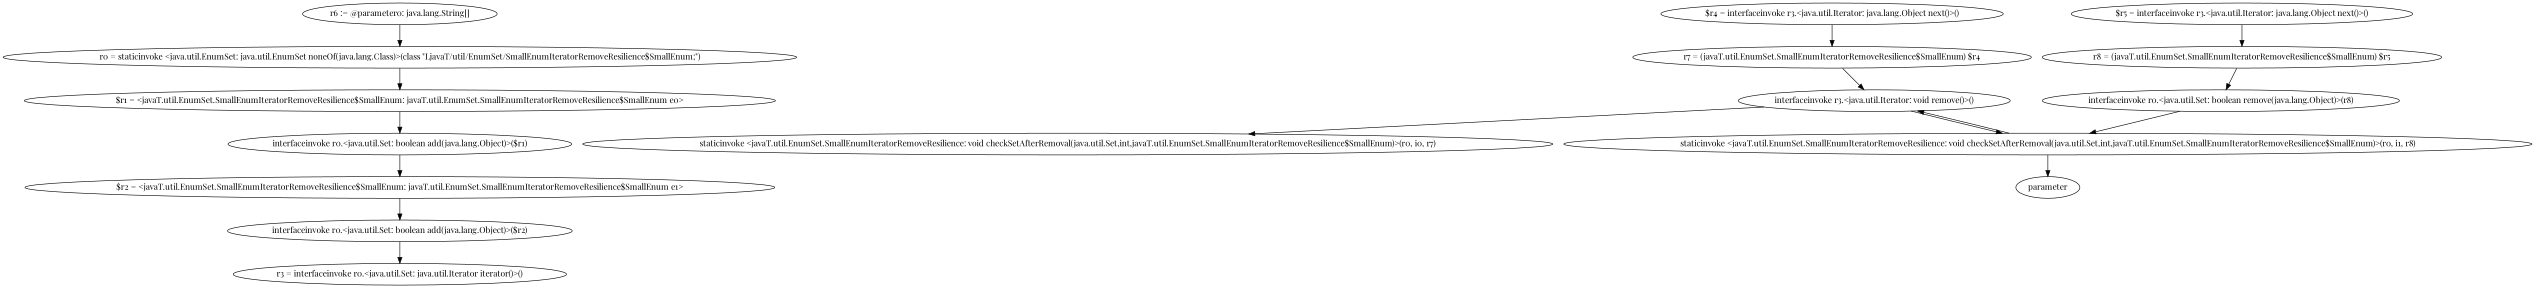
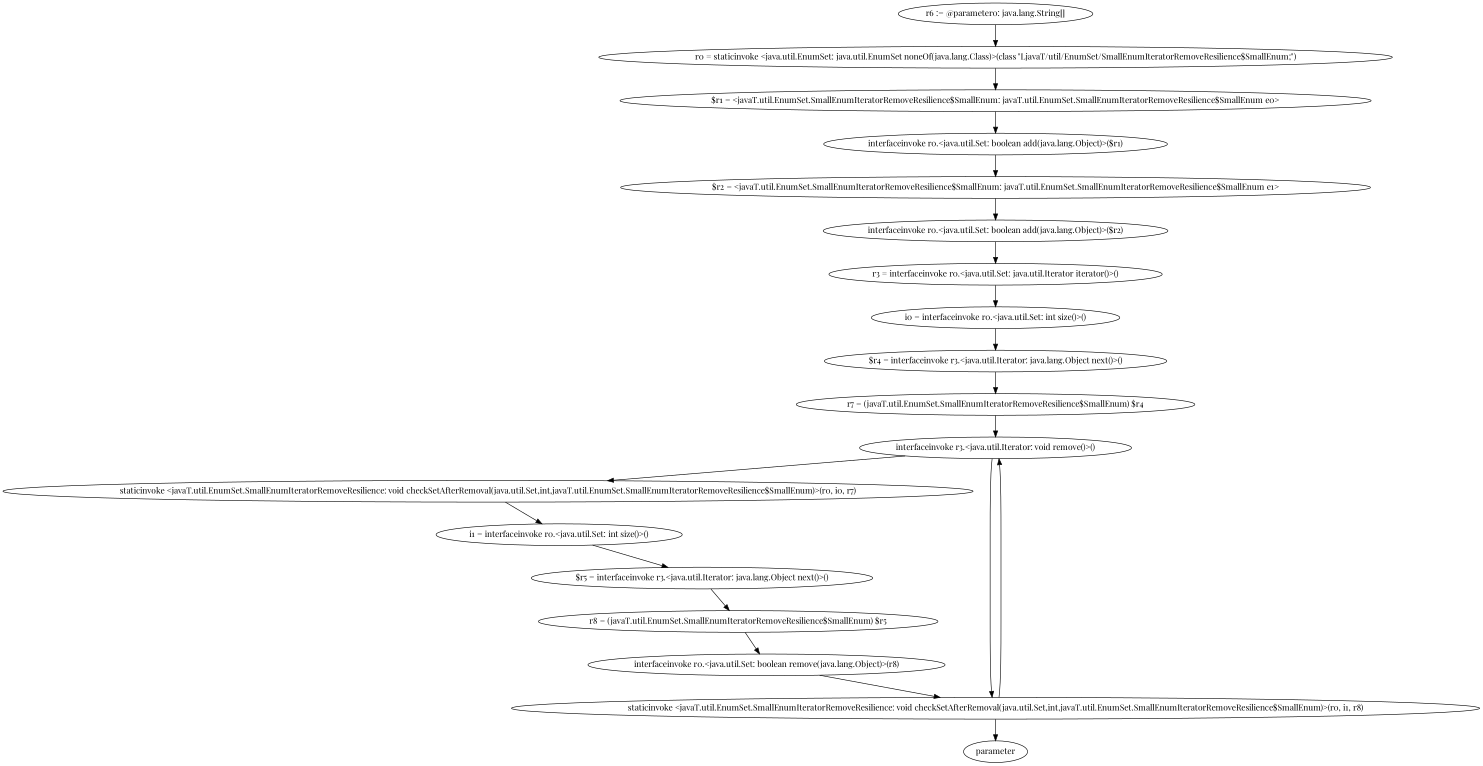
node "i0 = interfaceinvoke r0.<java.util.Set: int size()>()": added
node "i1 = interfaceinvoke r0.<java.util.Set: int size()>()": added
